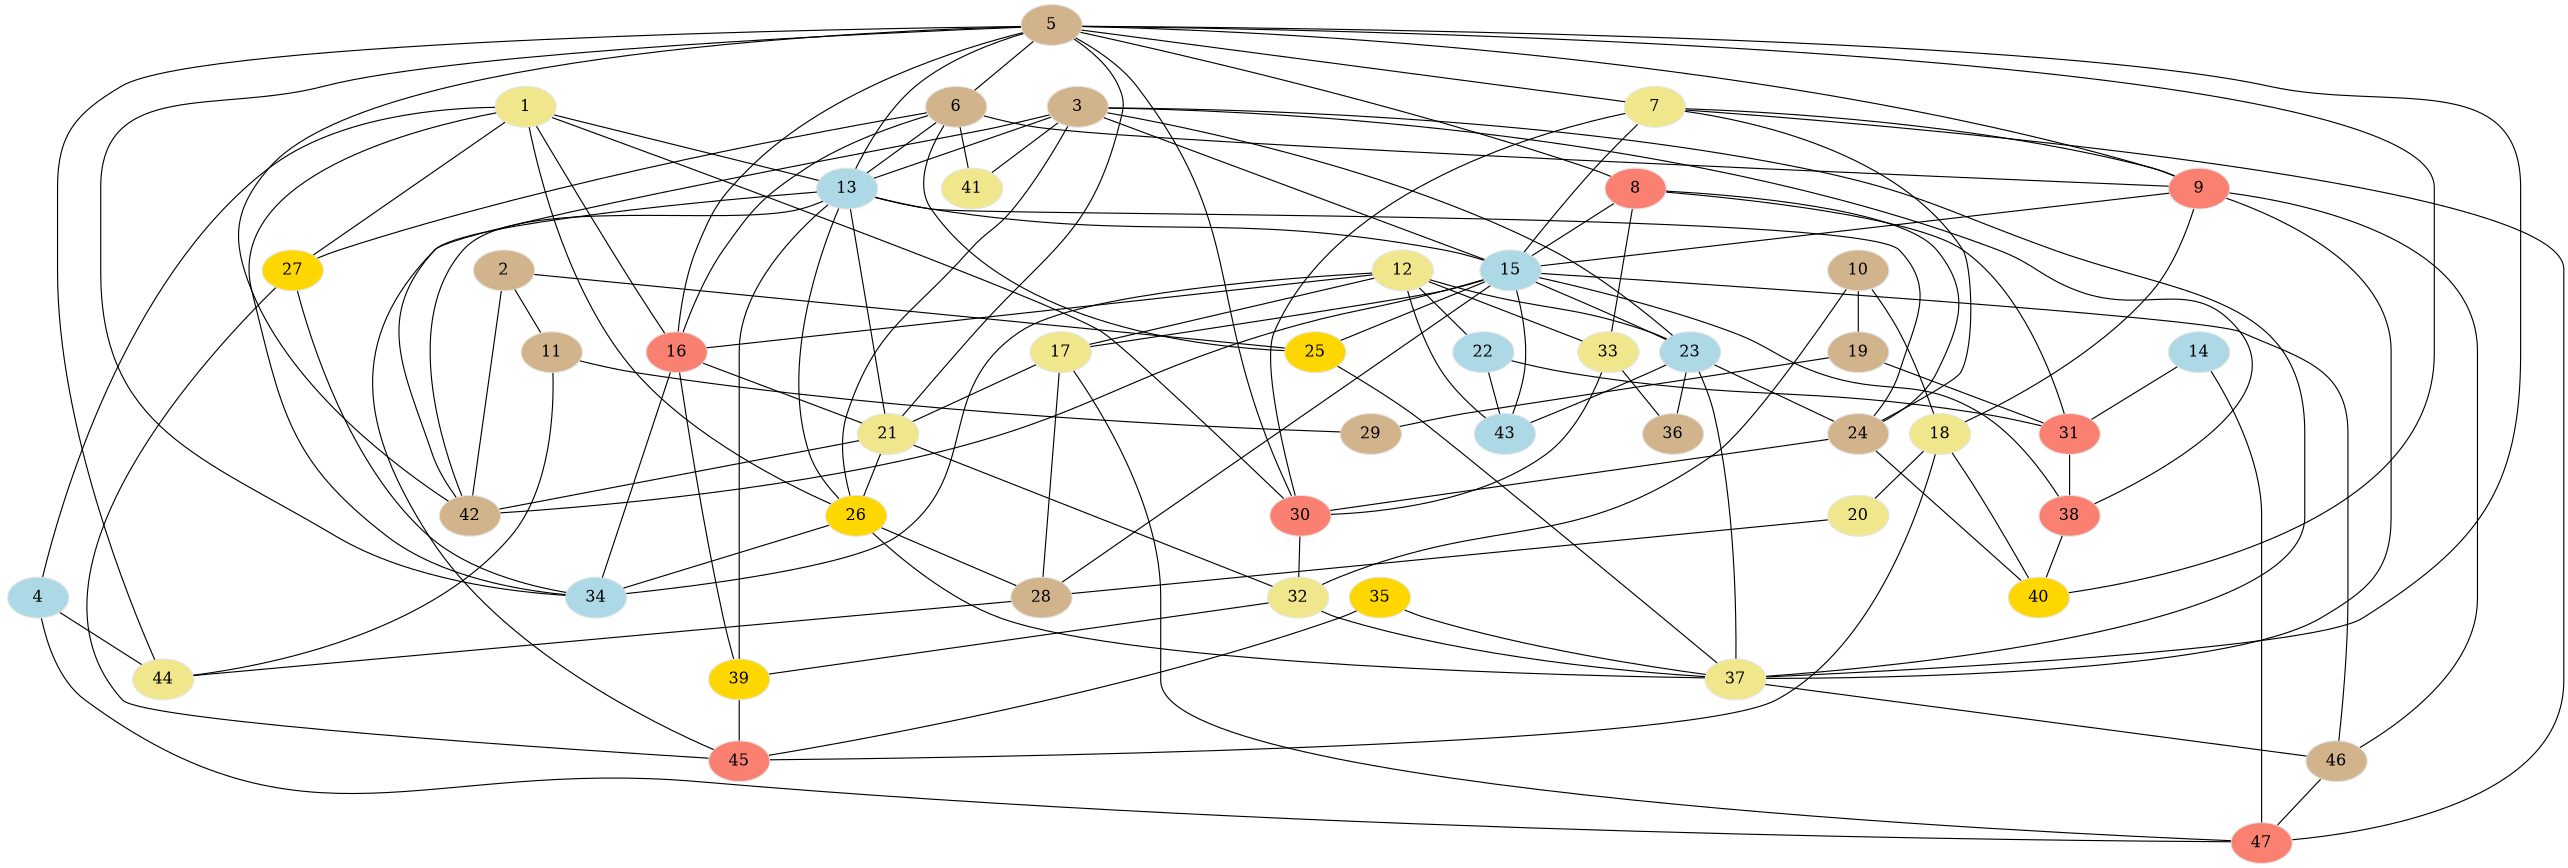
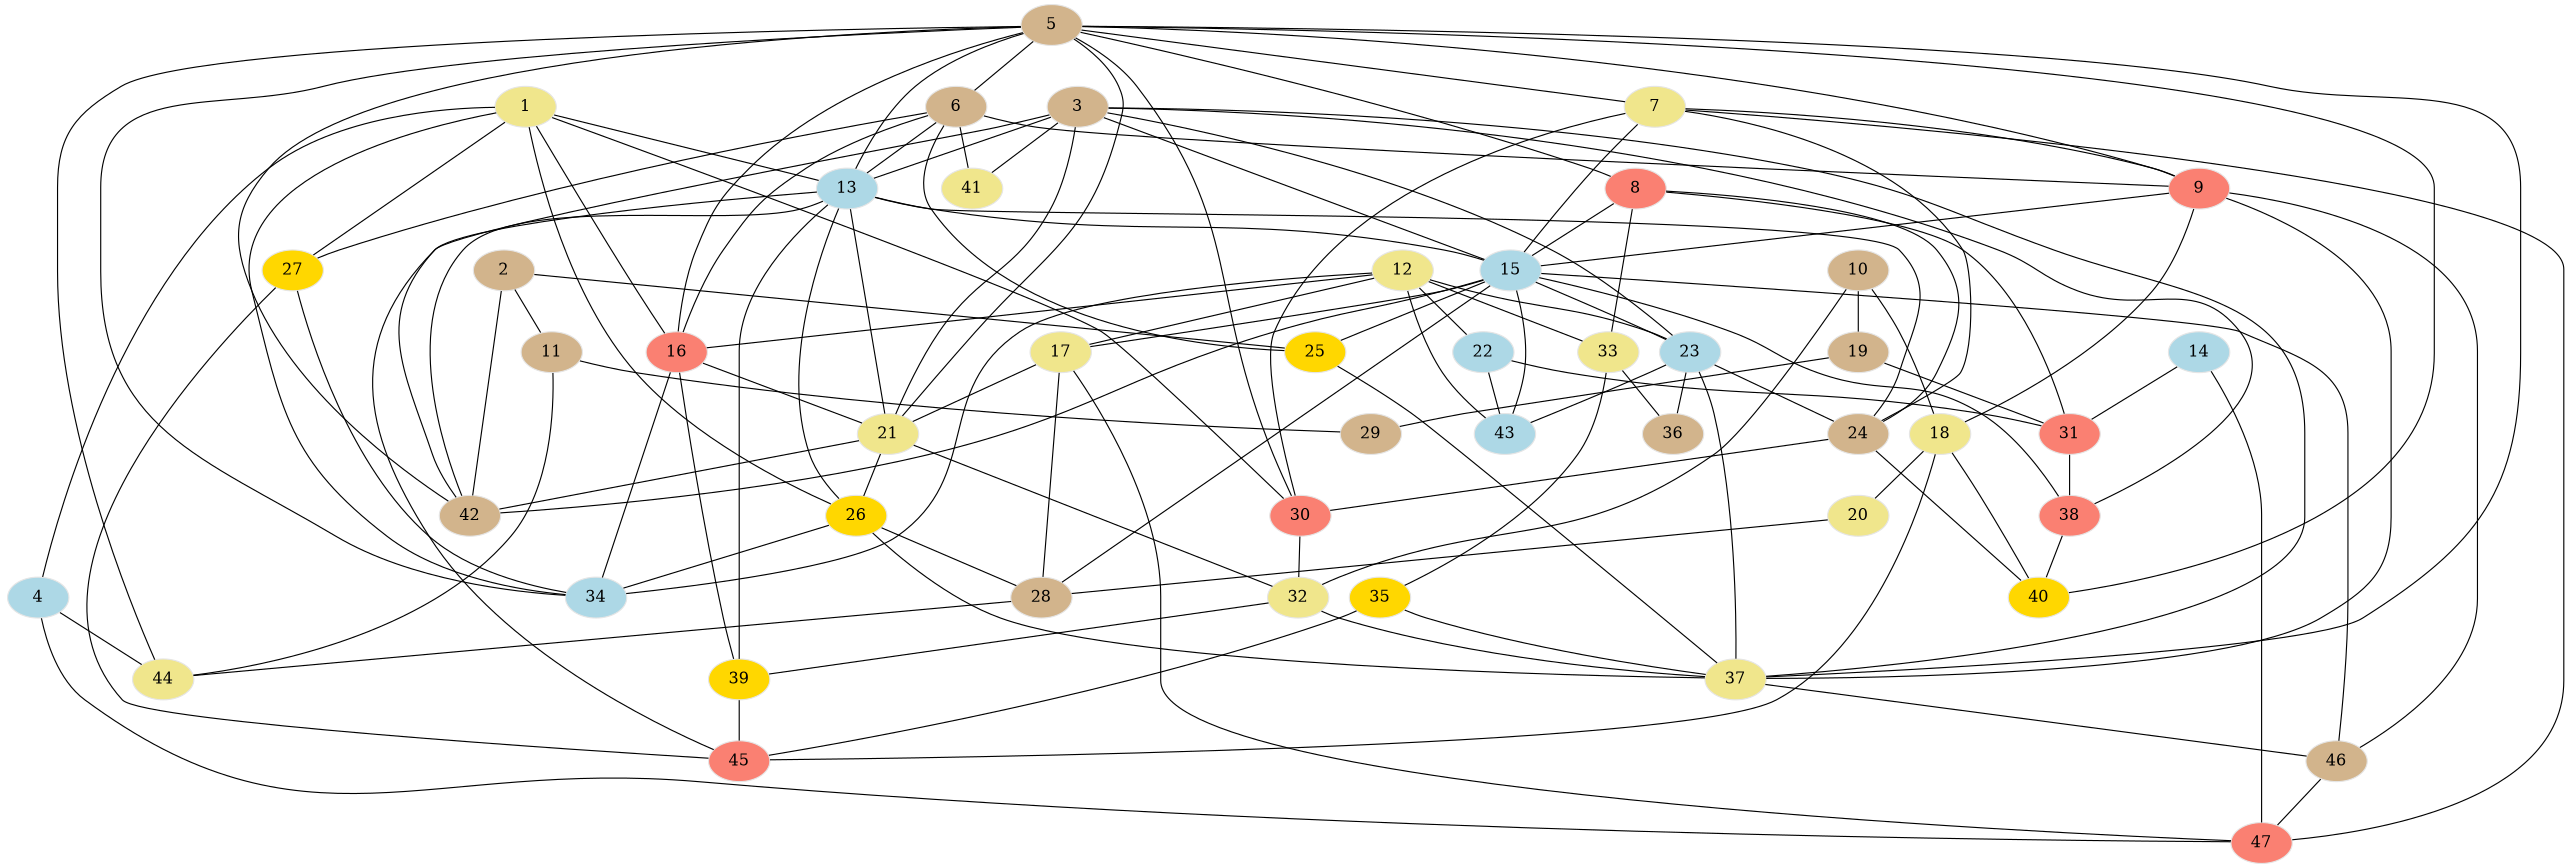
edge "3" -- "26": now "3" -- "21"
edge "33" -- "30": now "33" -- "35"
